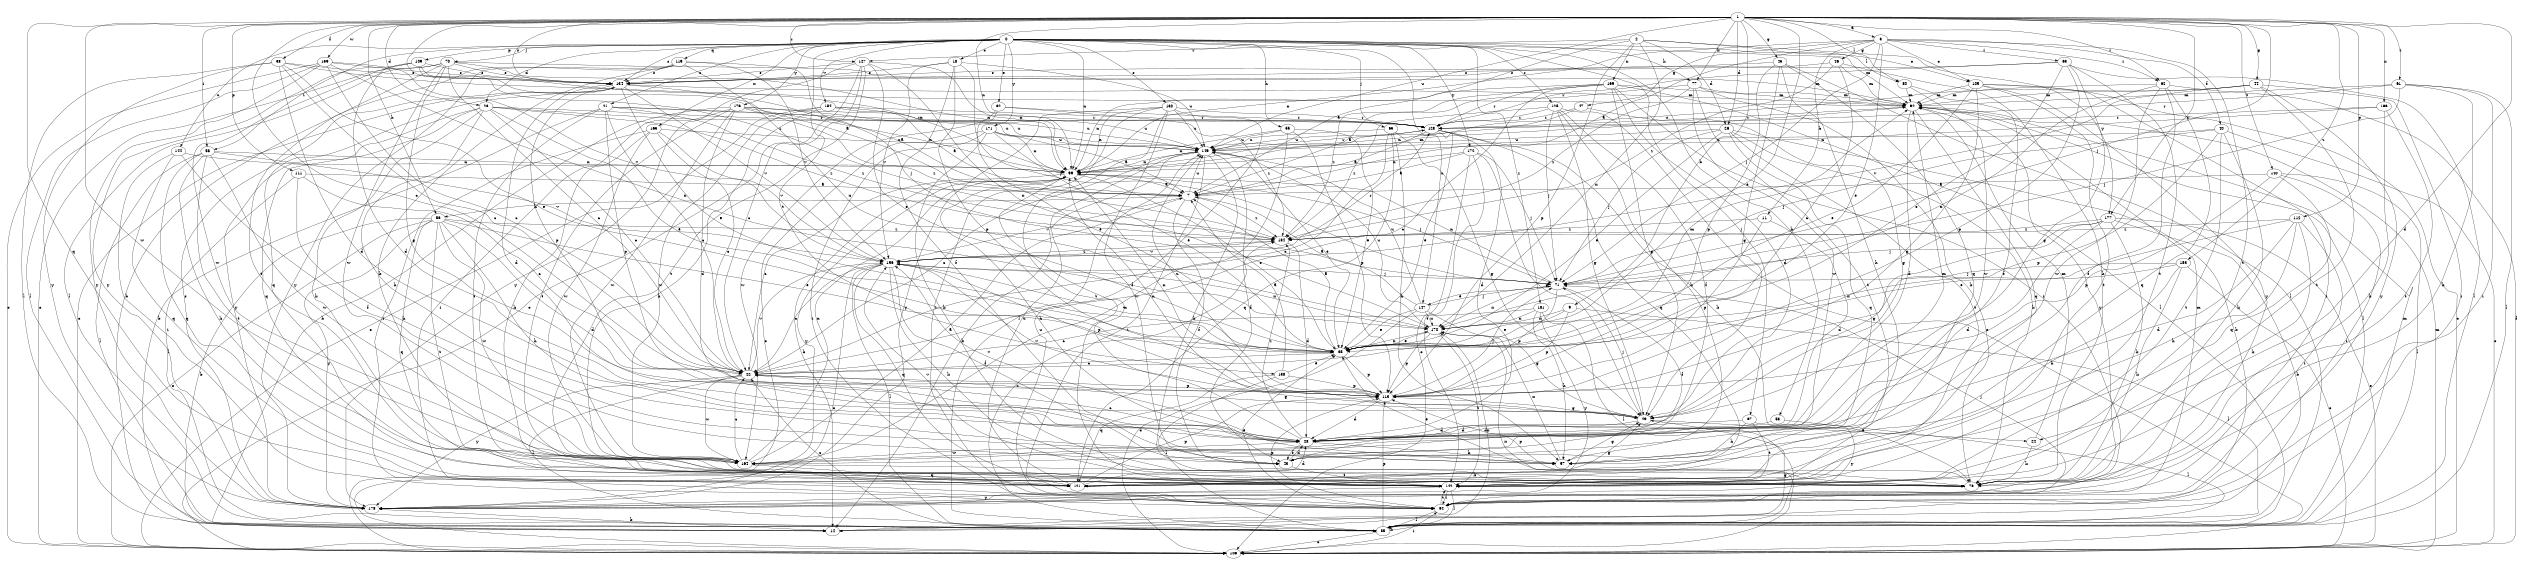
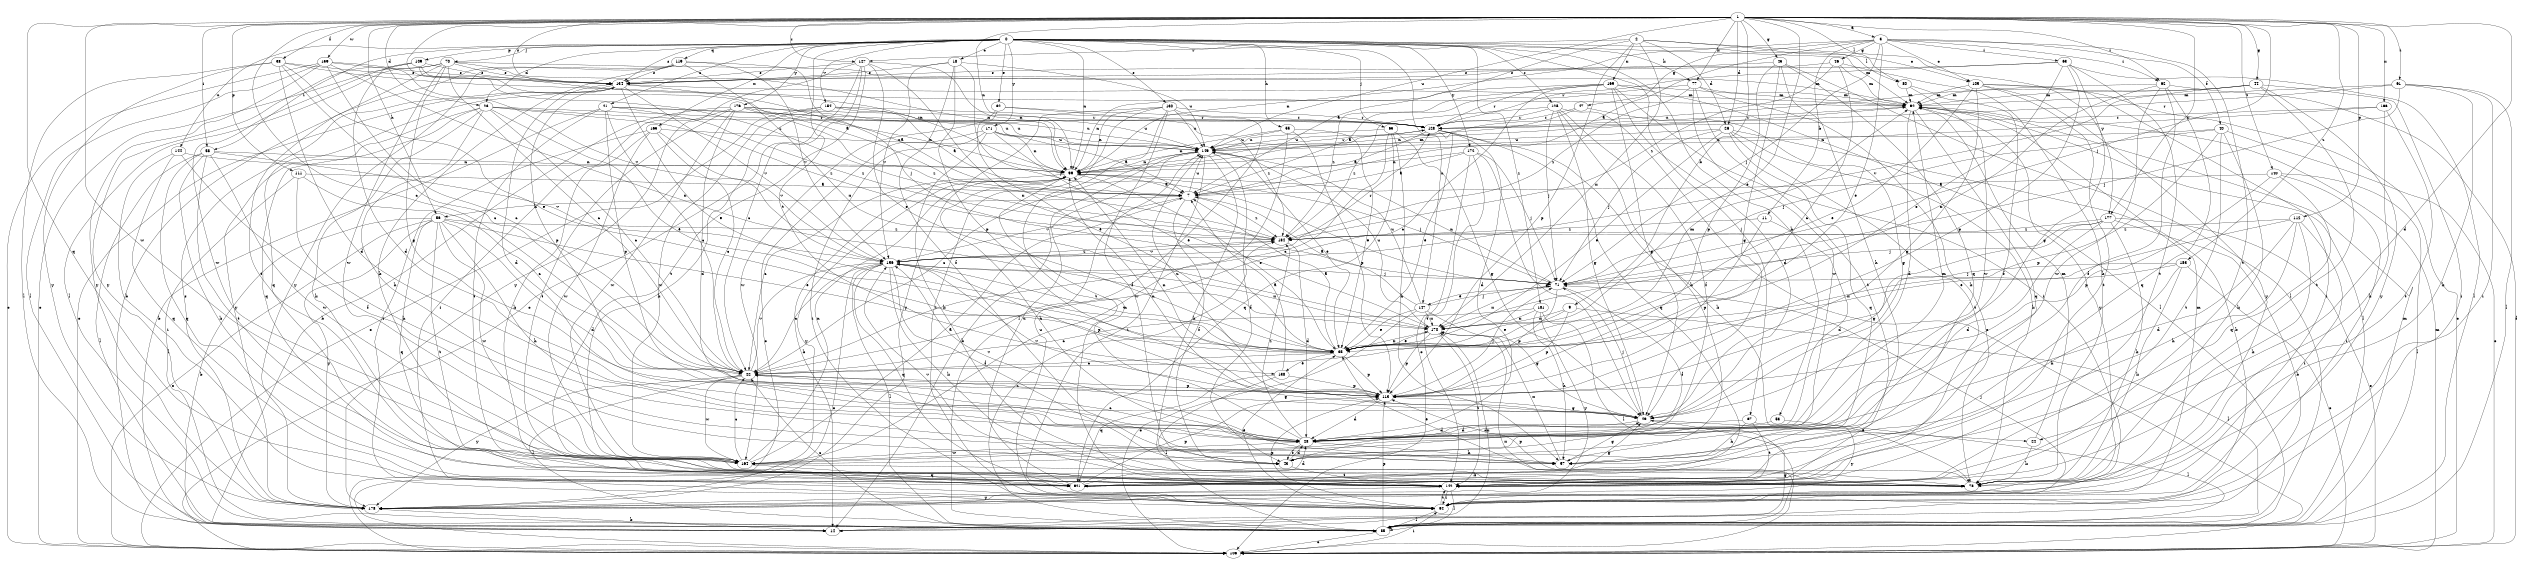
edge "138" -> "35": reversed
node "121": label "121" -> "921"
